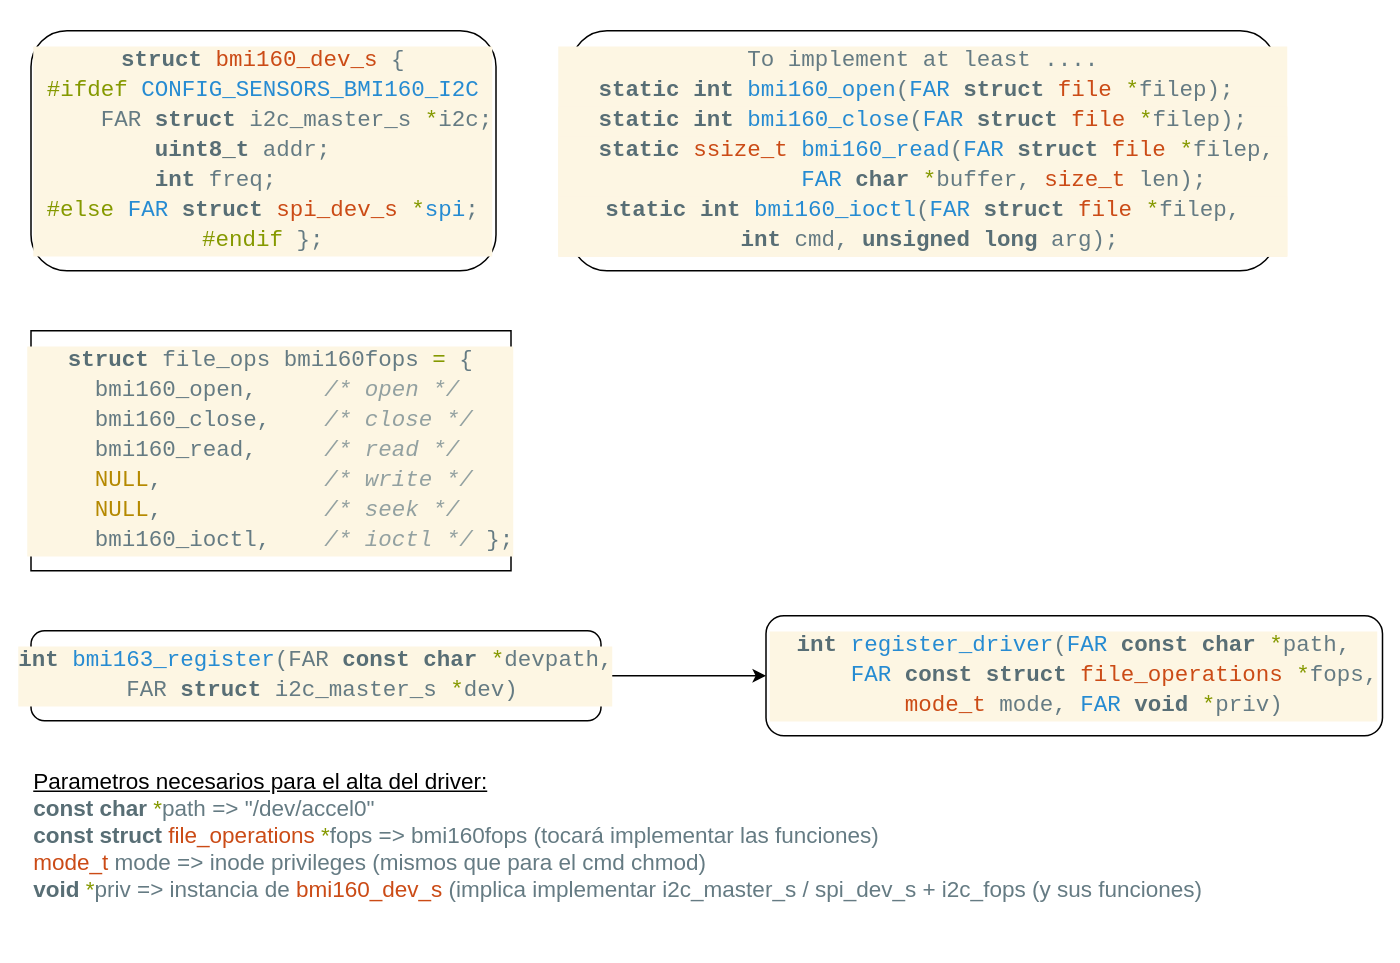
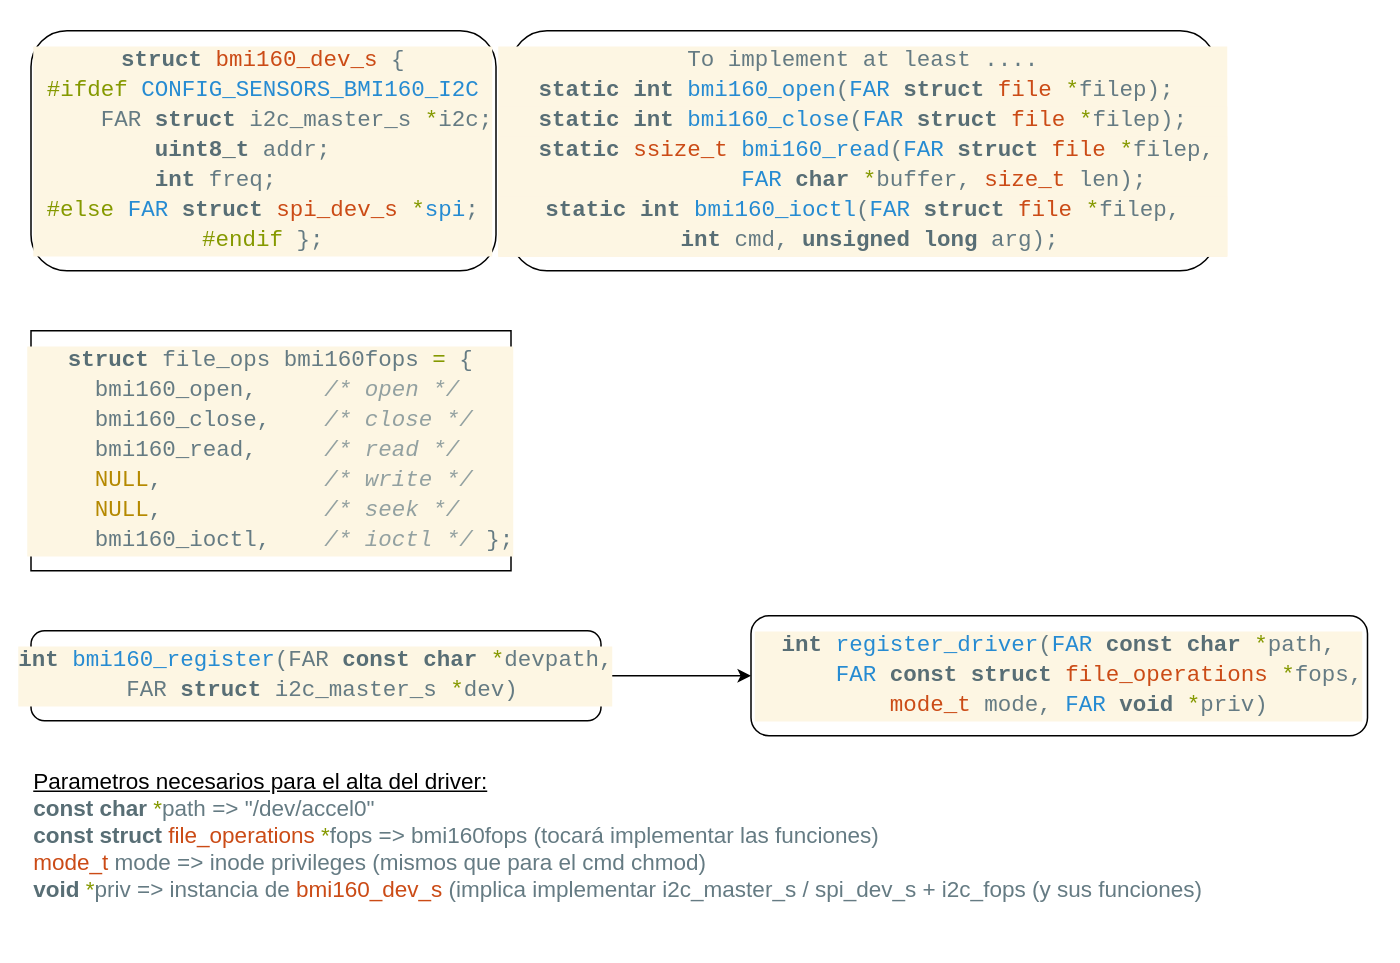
node "To implement at least .... static int bmi160_open(FAR struct file *filep); static int bmi160_close(FAR struct file *filep); static ssize_t bmi160_read(FAR struct file *filep, FAR char *buffer, size_t len); static int bmi160_ioctl(FAR struct file *filep, int cmd, unsigned long arg);": moved (923, 151) -> (863, 151)
node "int bmi163_register(FAR const char *devpath, FAR struct i2c_master_s *dev)": label "int bmi163_register(FAR const char *devpath, FAR struct i2c_master_s *dev)" -> "int bmi160_register(FAR const char *devpath, FAR struct i2c_master_s *dev)"
node "int register_driver(FAR const char *path, FAR const struct file_operations *fops, mode_t mode, FAR void *priv)": moved (1074, 676) -> (1059, 676)
